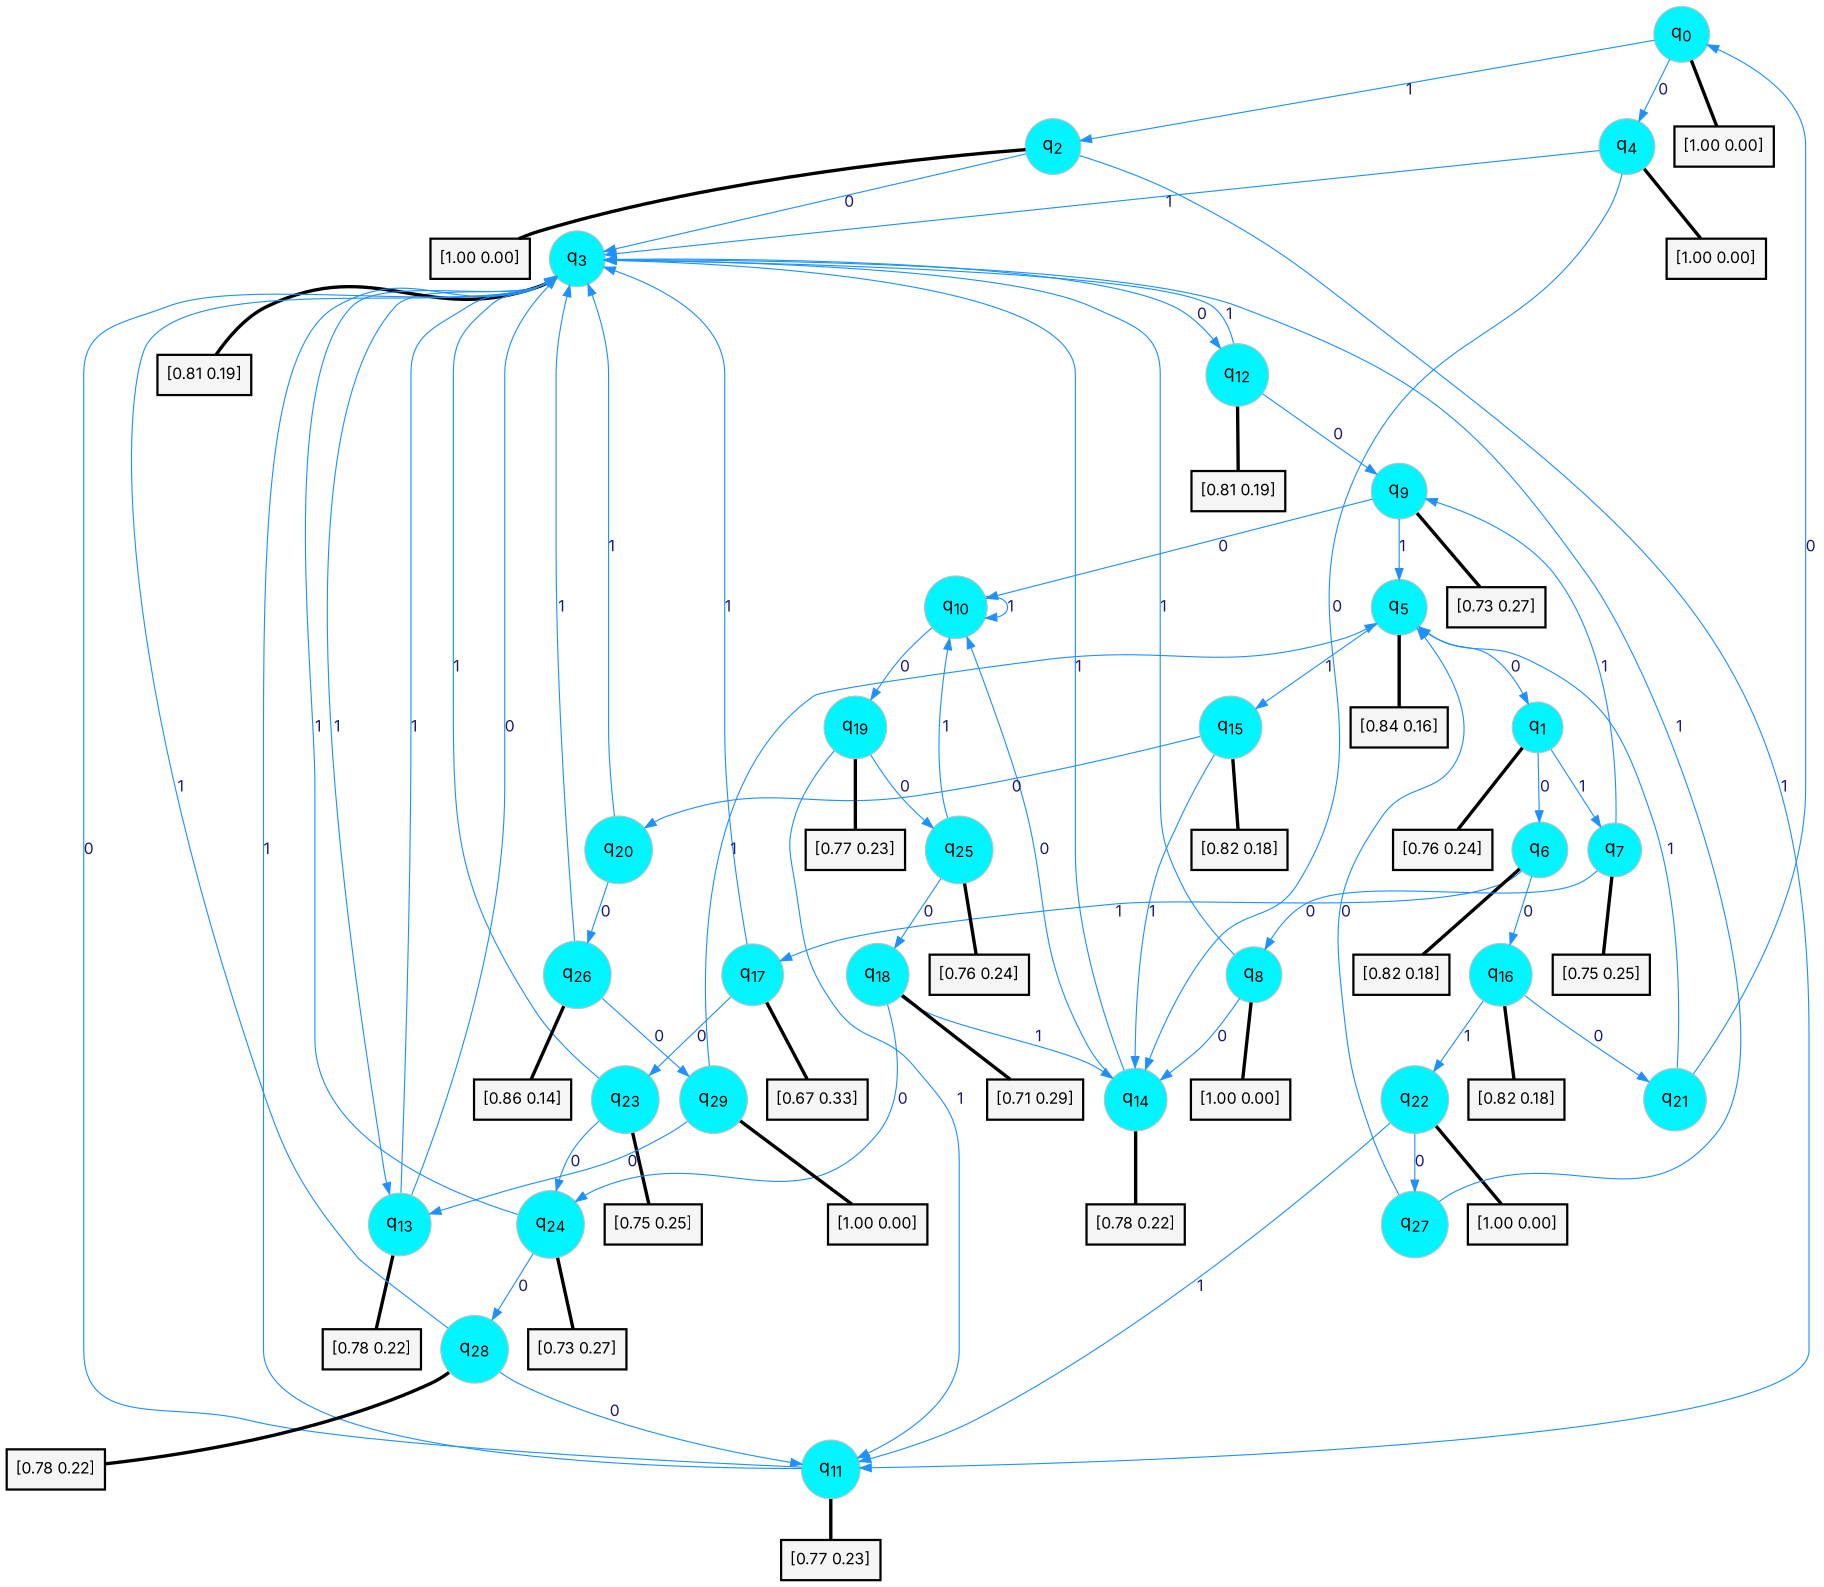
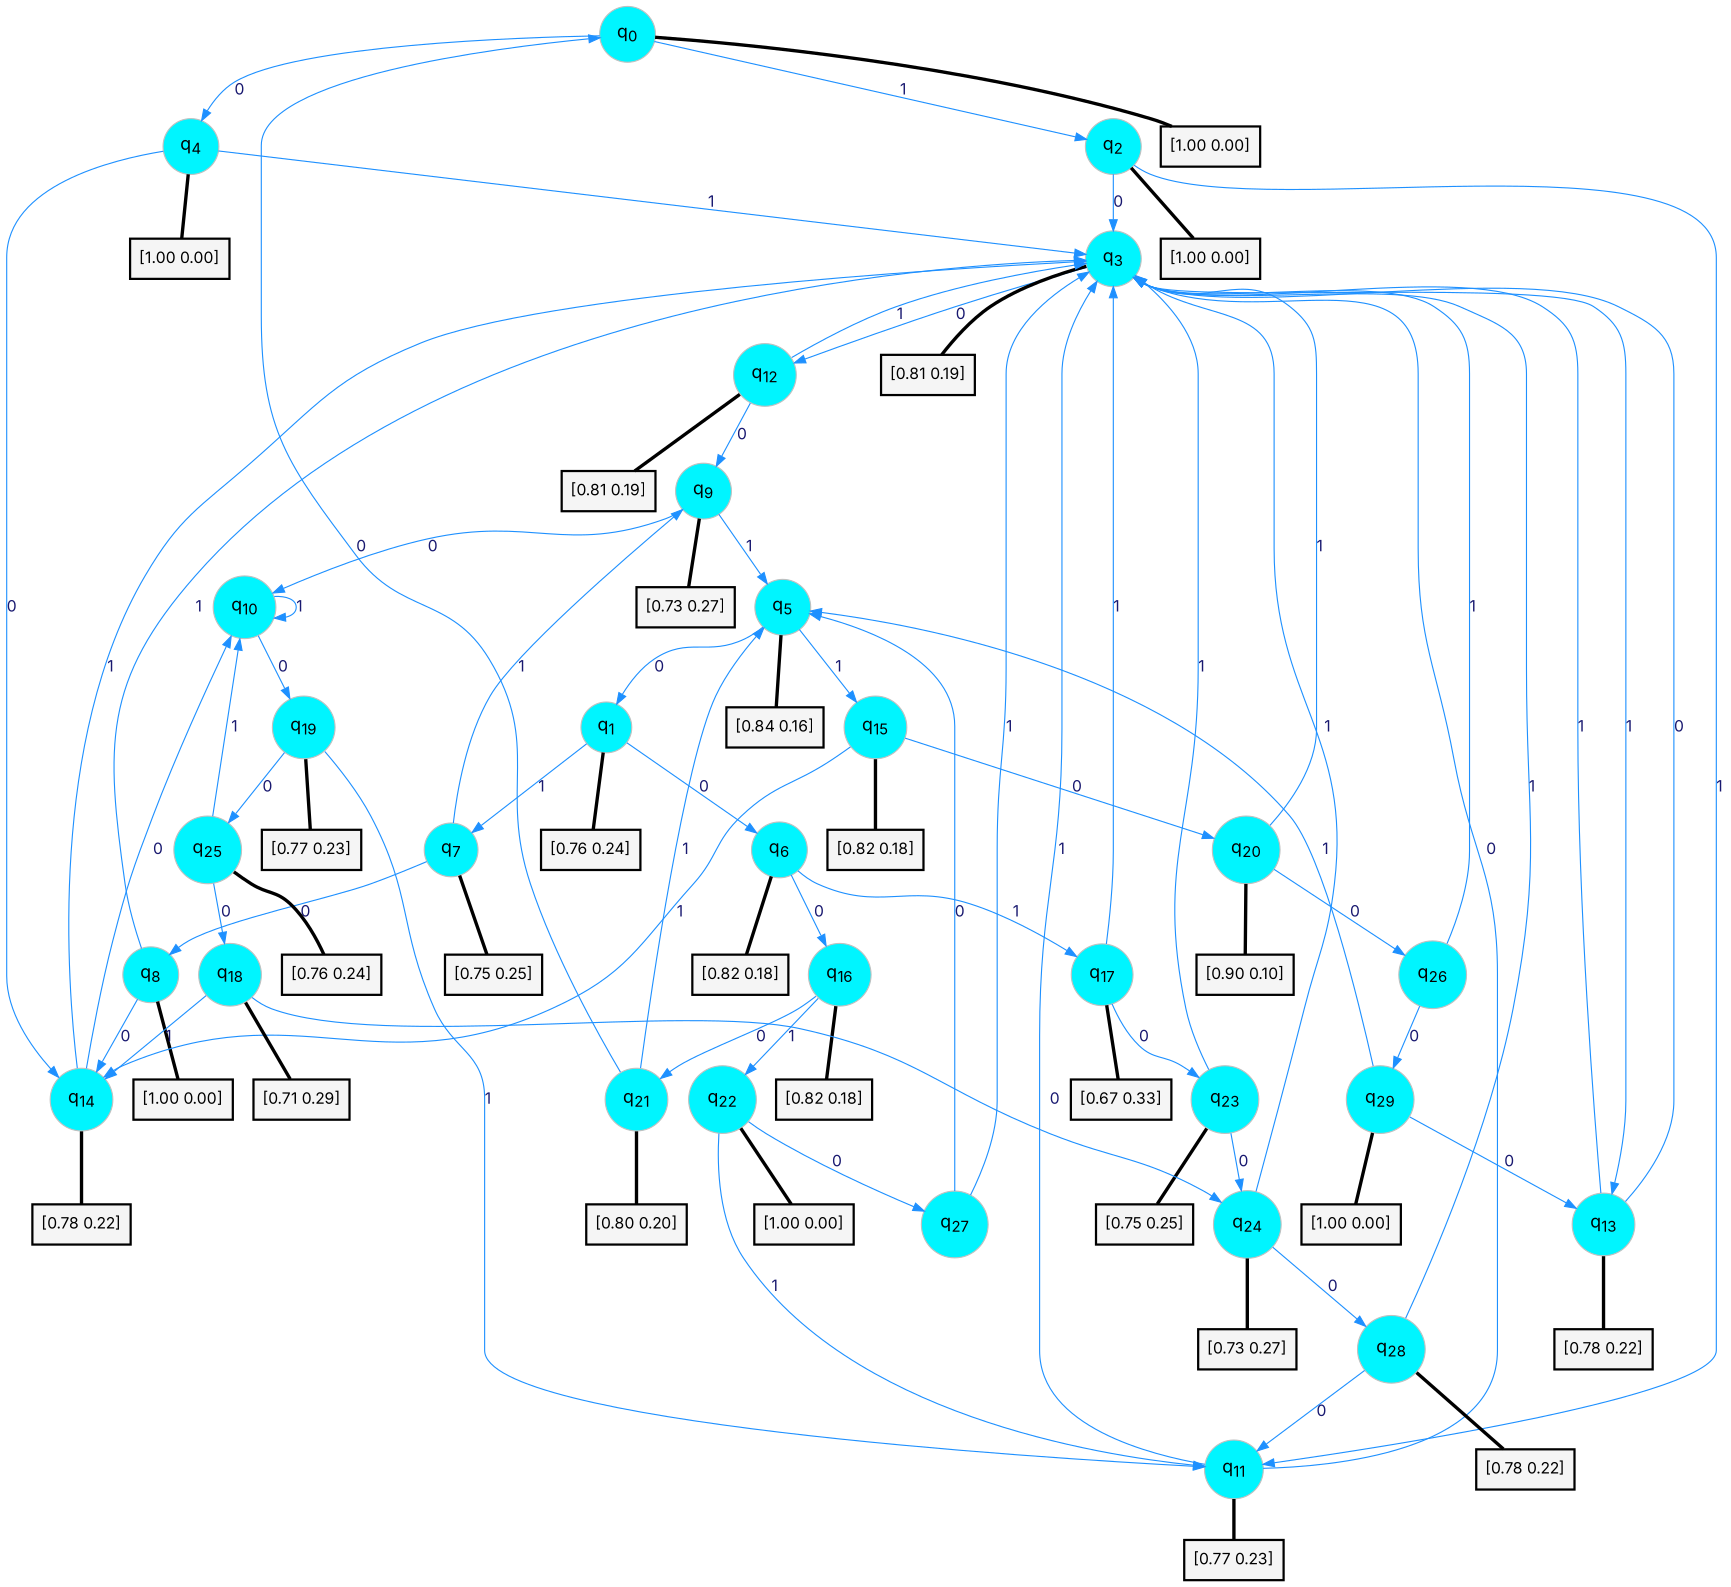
node "[0.90 0.10]": added
node "[0.86 0.14]": removed
node "[0.80 0.20]": added
